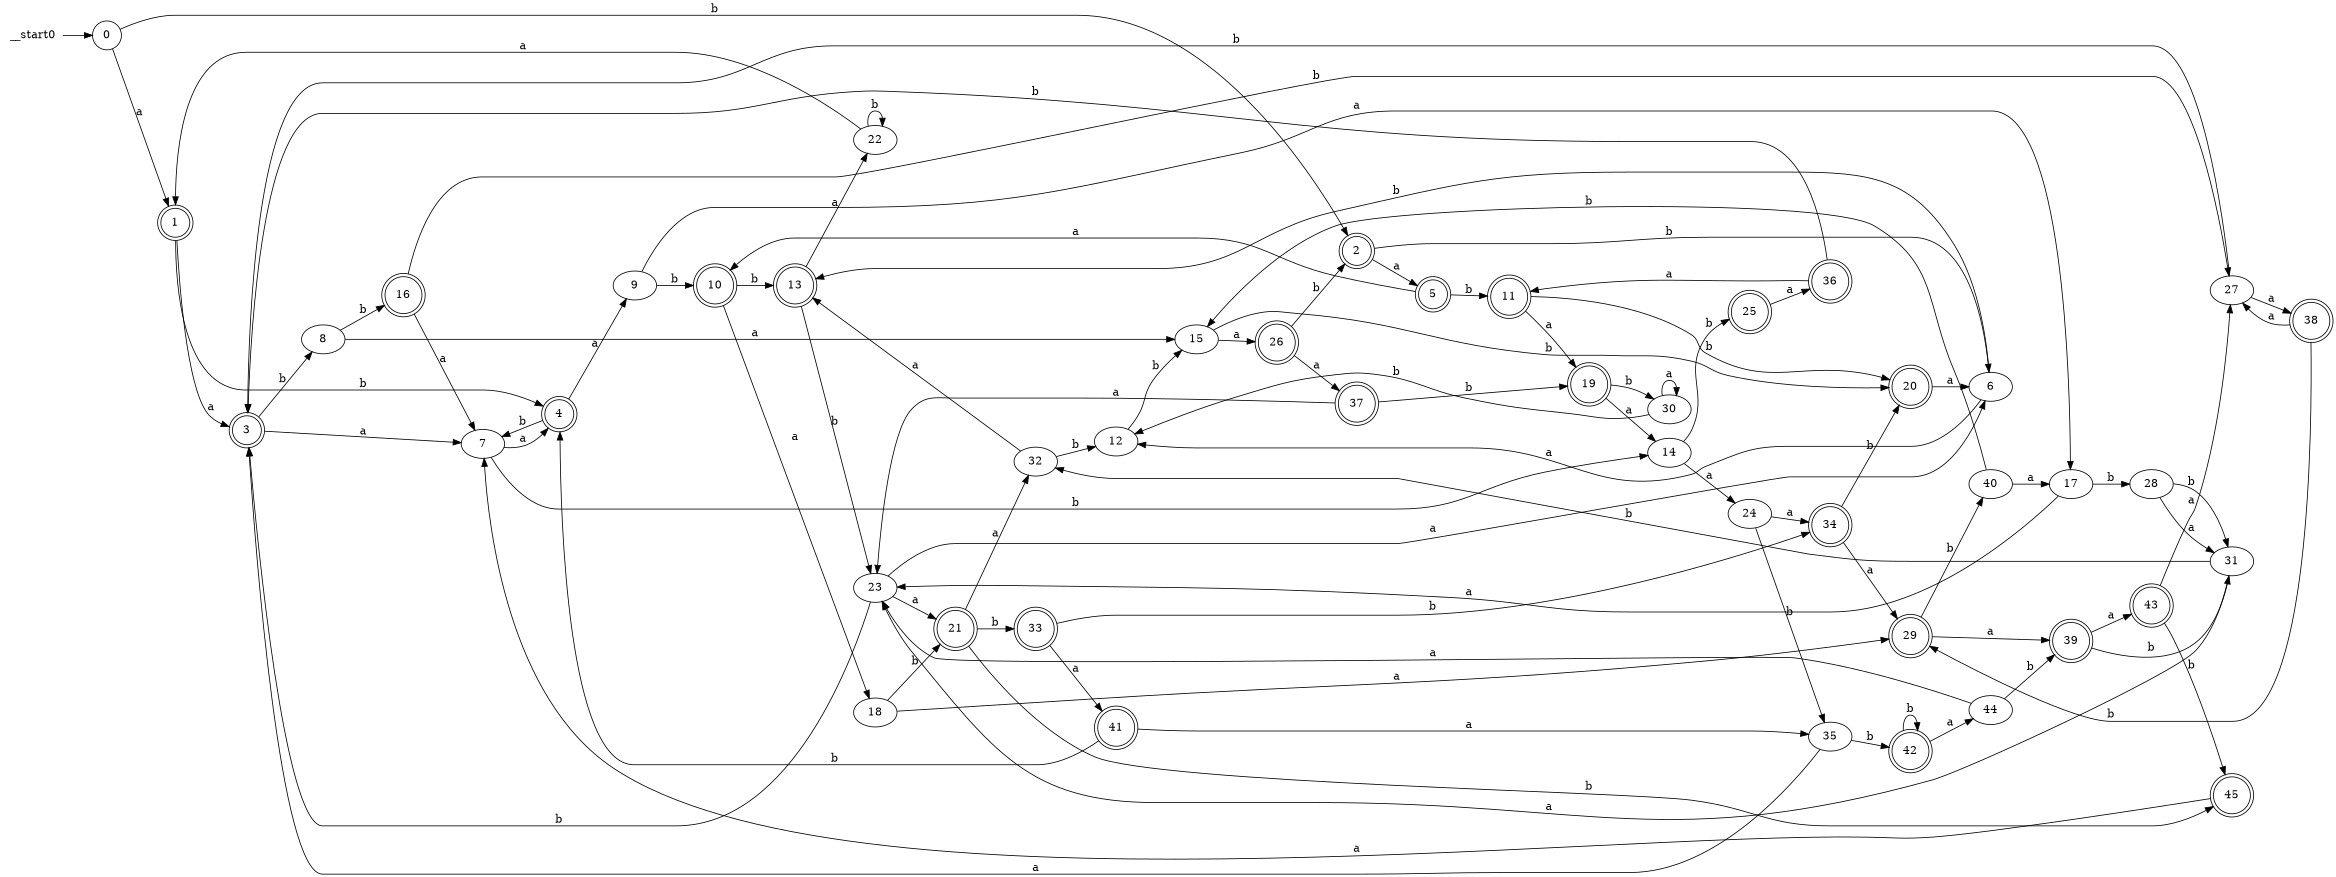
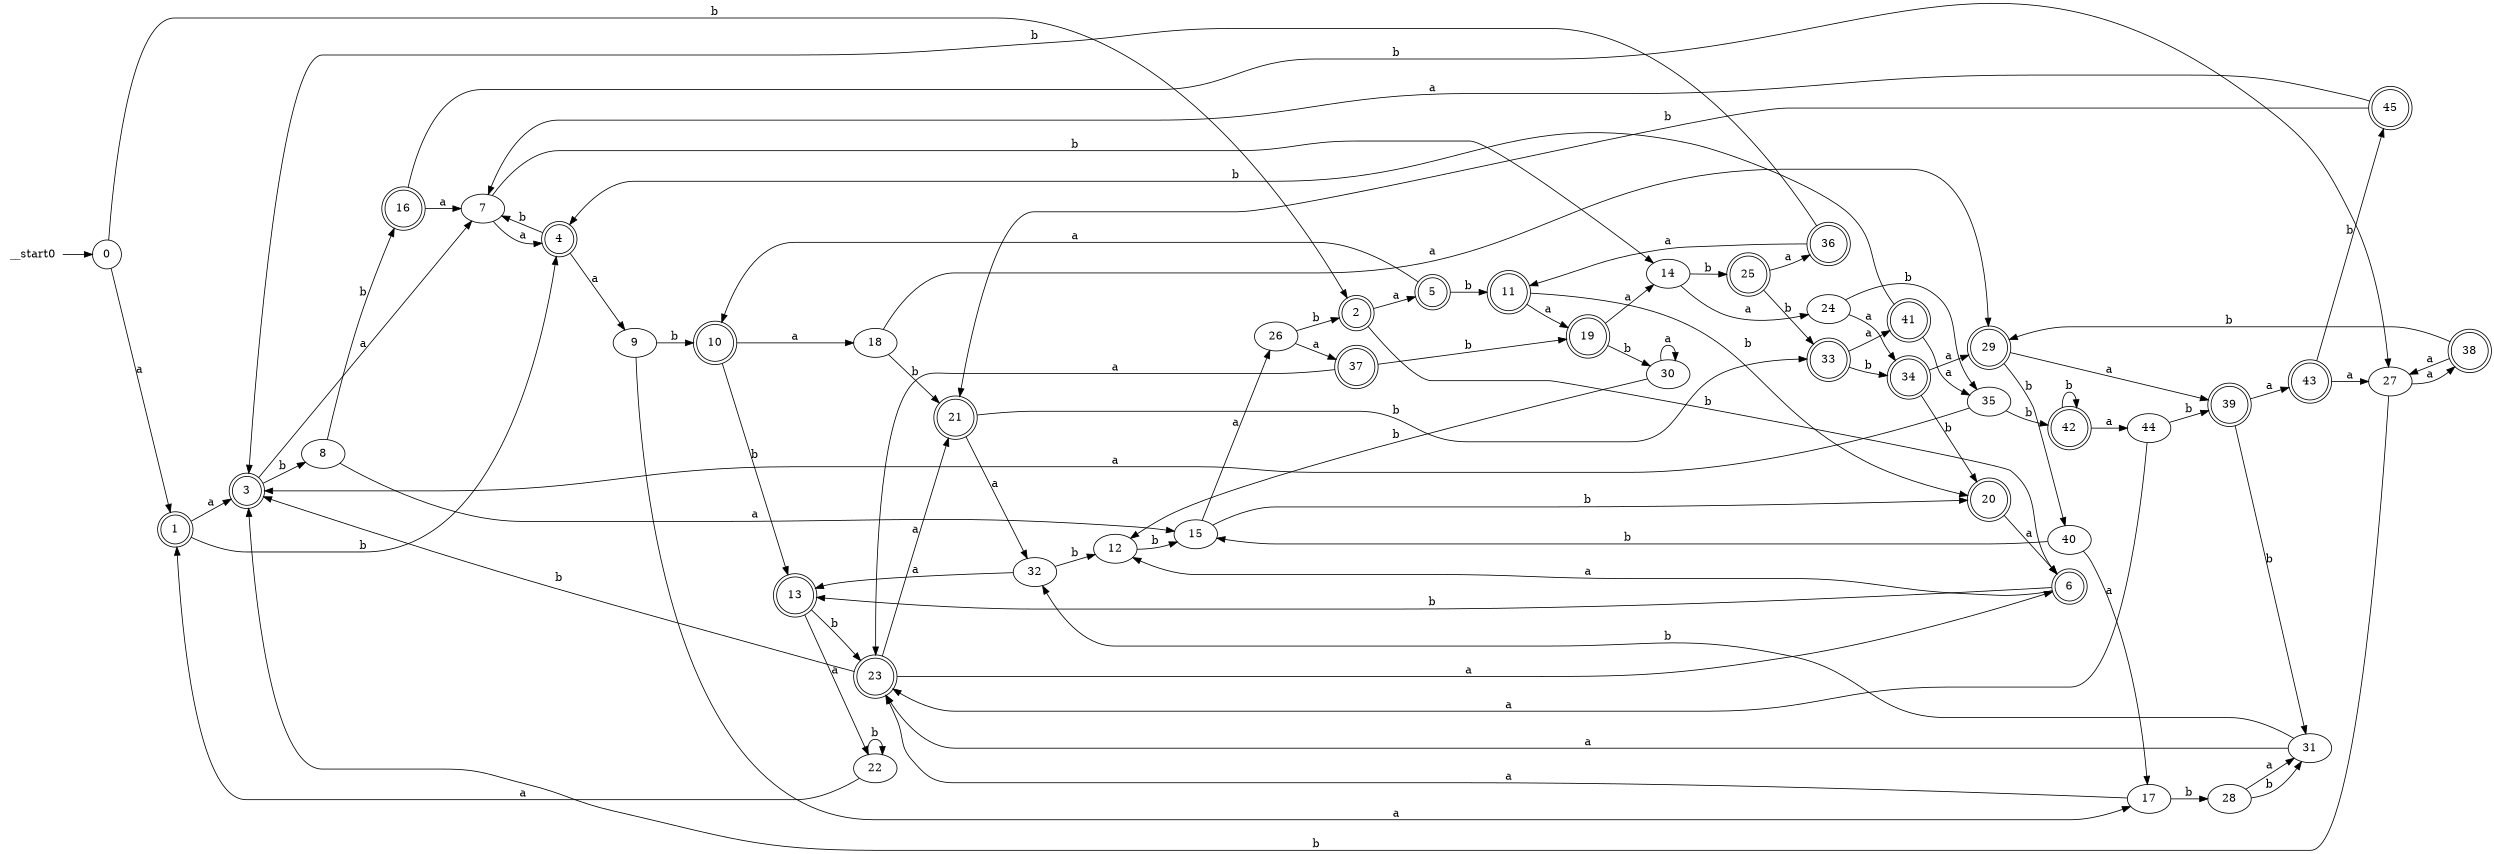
edge "25" -> "33": added, label "b"
node "26": shape doublecircle -> ellipse
node "6": shape ellipse -> doublecircle
node "23": shape ellipse -> doublecircle
edge "21" -> "45": reversed
